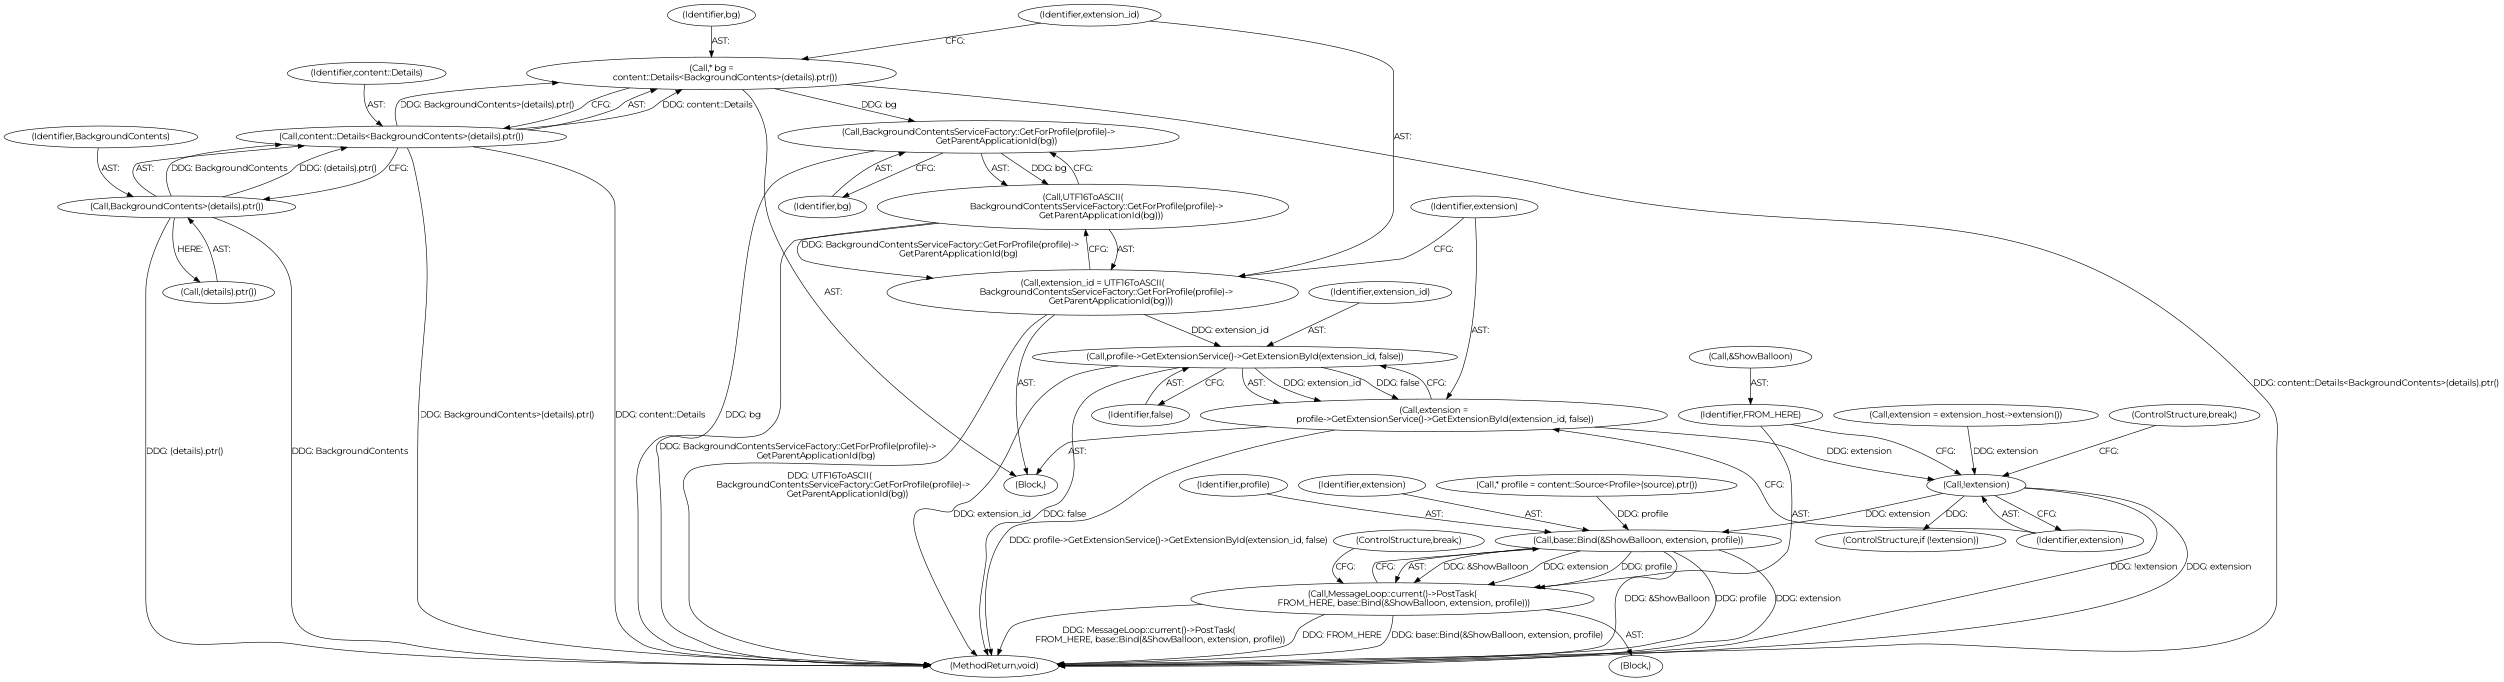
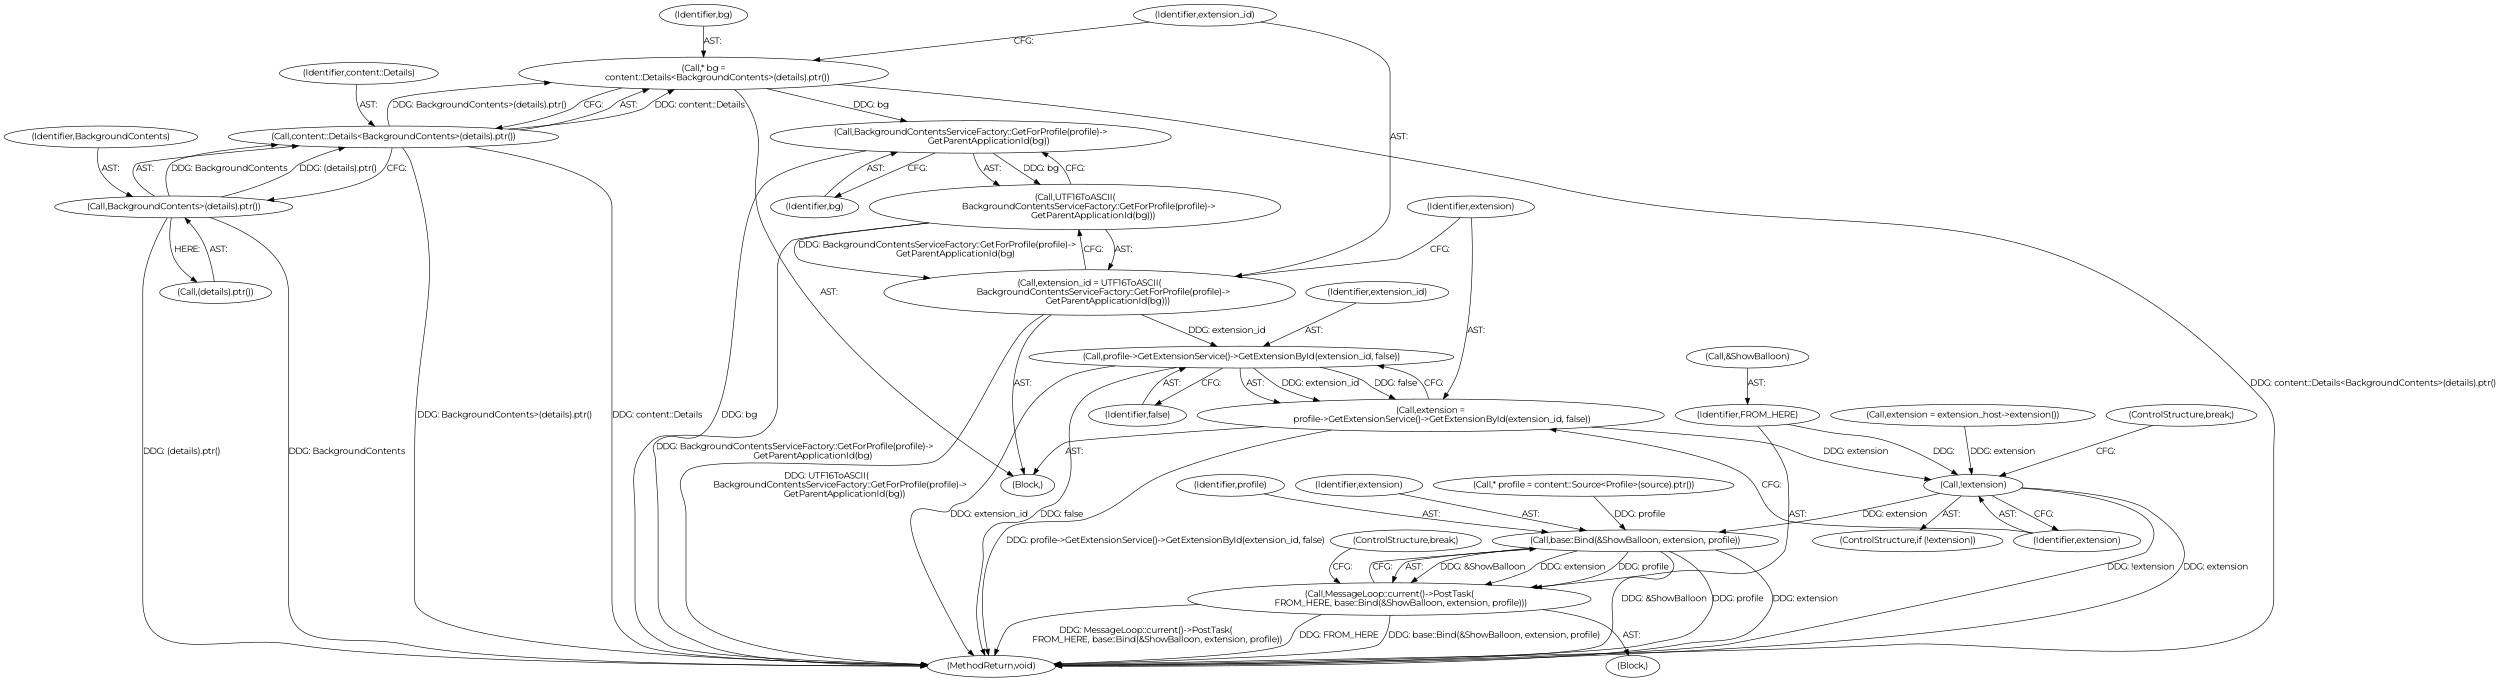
edge "(Identifier,FROM_HERE)" -> "(Call,!extension)": label "CFG: " -> "DDG: "
edge "(Call,!extension)" -> "(ControlStructure,if (!extension))": label "DDG: " -> "AST: "
